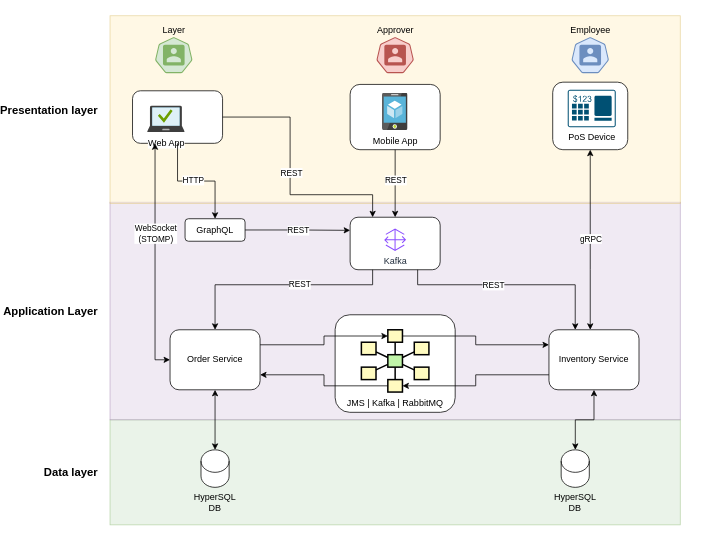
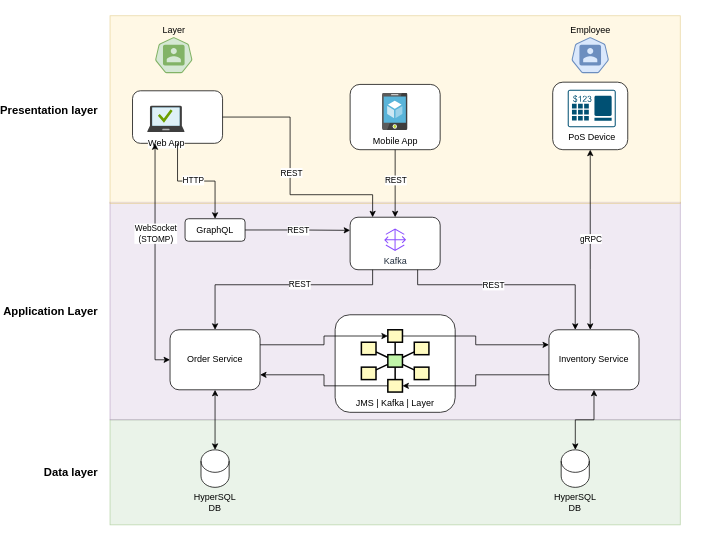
node "Approver": removed
node "JMS | Kafka | RabbitMQ": label "JMS | Kafka | RabbitMQ" -> "JMS | Kafka | Layer"
